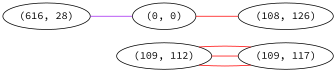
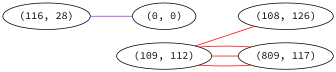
node "(616, 28)": label "(616, 28)" -> "(116, 28)"
edge "(0, 0)" -- "(108, 126)": now "(109, 112)" -- "(108, 126)"
node "(109, 117)": label "(109, 117)" -> "(809, 117)"
